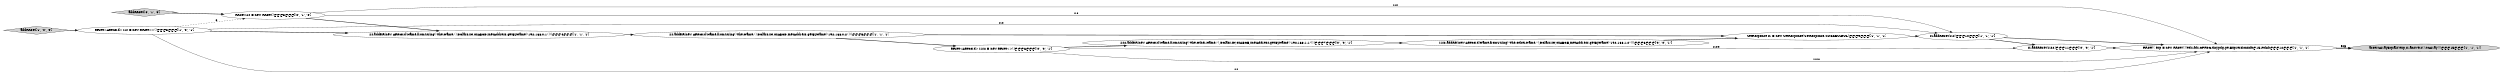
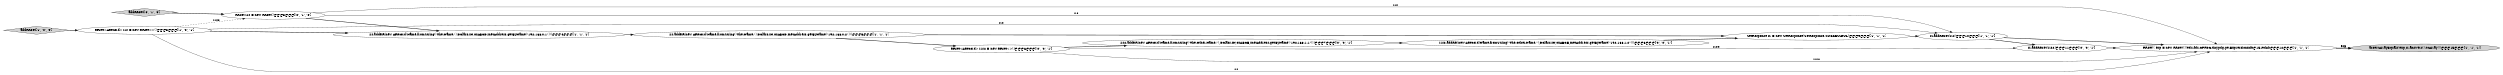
edge "RRset<ARecord> rrs = new RRset<>()@@@3@@@['1', '0', '1']" -> "RRset rrs = new RRset()@@@3@@@['0', '1', '0']": label "0" -> "rrs2"
